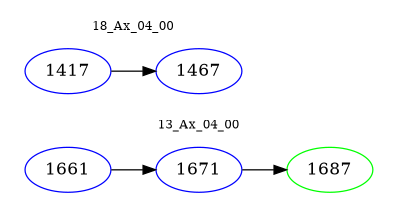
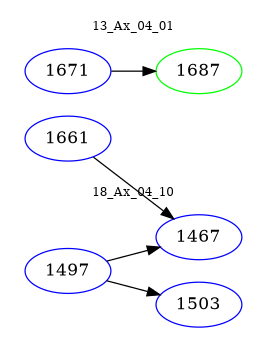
cluster "18_Ax_04_00": label "18_Ax_04_00" -> "18_Ax_04_10"
node "1417": label "1417" -> "1497"
cluster "13_Ax_04_00": label "13_Ax_04_00" -> "13_Ax_04_01"
edge "1661" -> "1671": now "1661" -> "1467"
node "1503": added
